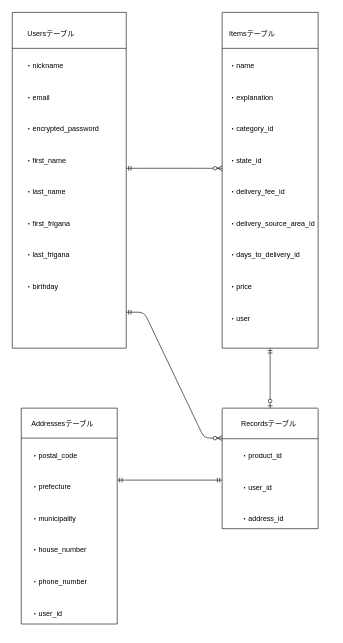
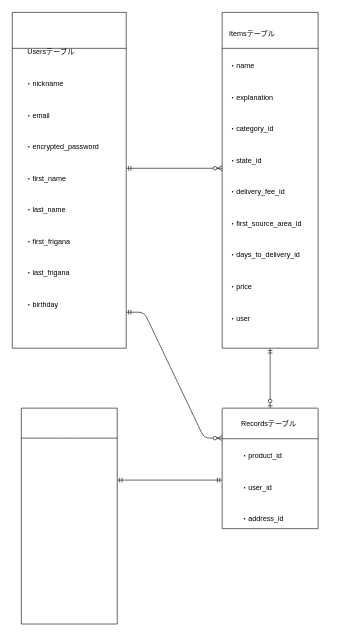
node "Itemsテーブル ・name ・explanation ・category_id ・state_id ・delivery_fee_id ・delivery_source_area_id ・days_to_delivery_id ・price ・user": label "Itemsテーブル ・name ・explanation ・category_id ・state_id ・delivery_fee_id ・delivery_source_area_id ・days_to_delivery_id ・price ・user" -> "Itemsテーブル ・name ・explanation ・category_id ・state_id ・delivery_fee_id ・first_source_area_id ・days_to_delivery_id ・price ・user"
node "Usersテーブル ・nickname ・email ・encrypted_password ・first_name ・last_name ・first_frigana ・last_frigana ・birthday": moved (69, 159) -> (69, 177)
node "Addressesテーブル ・postal_code ・prefecture ・municipality ・house_number ・phone_number ・user_id": removed
